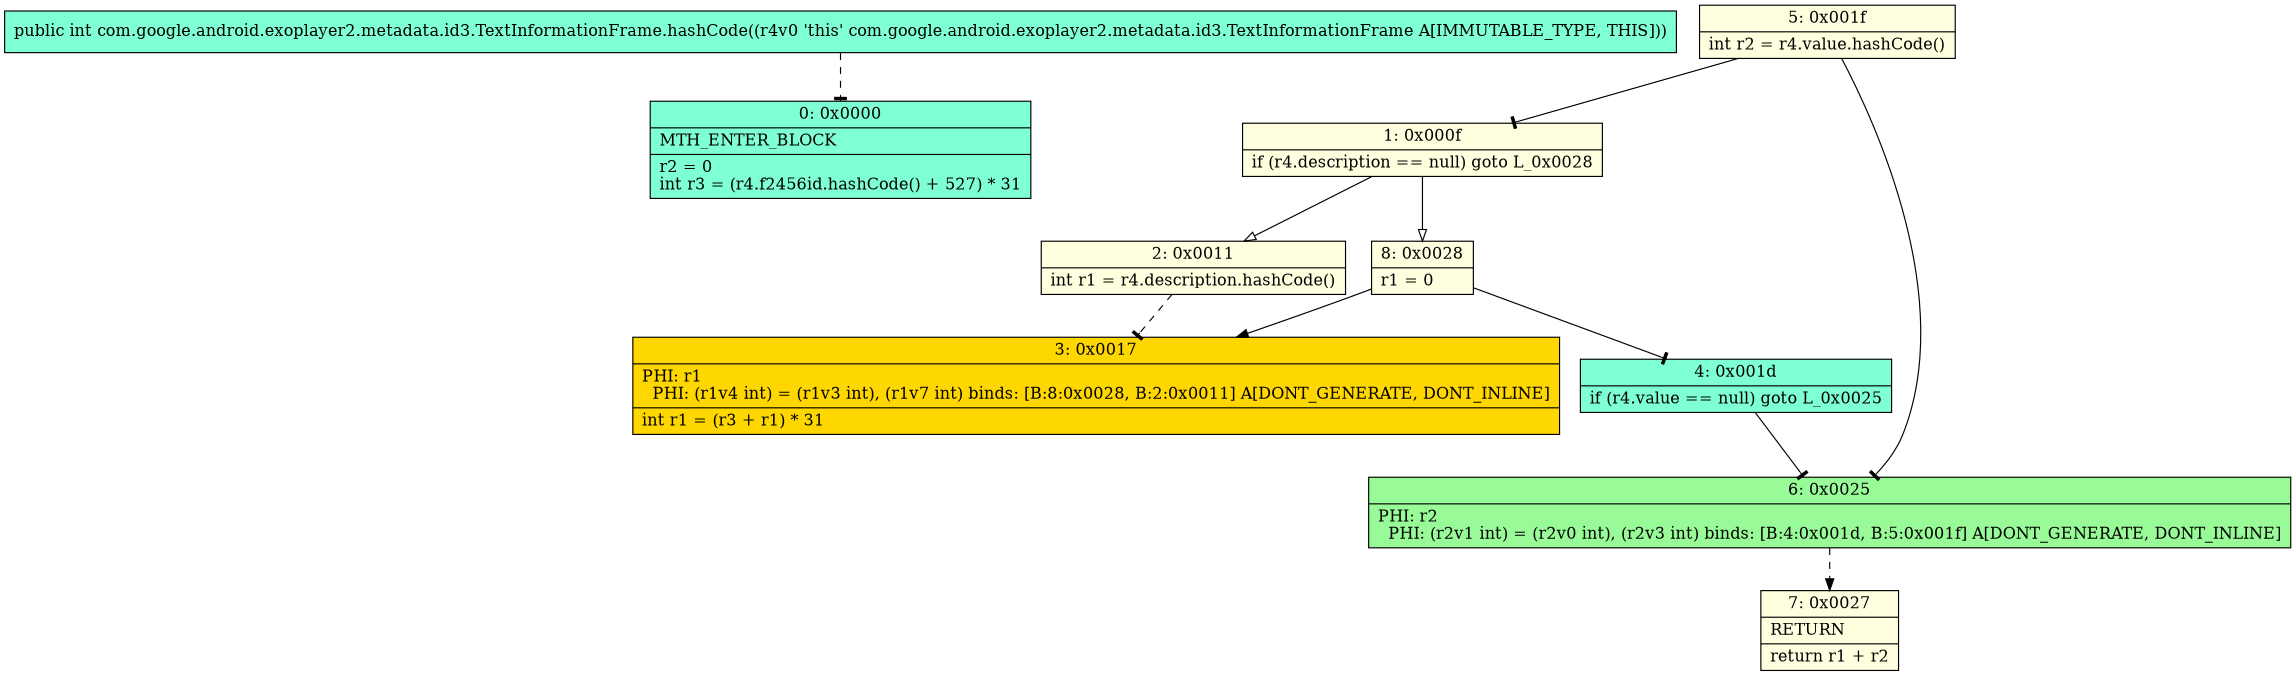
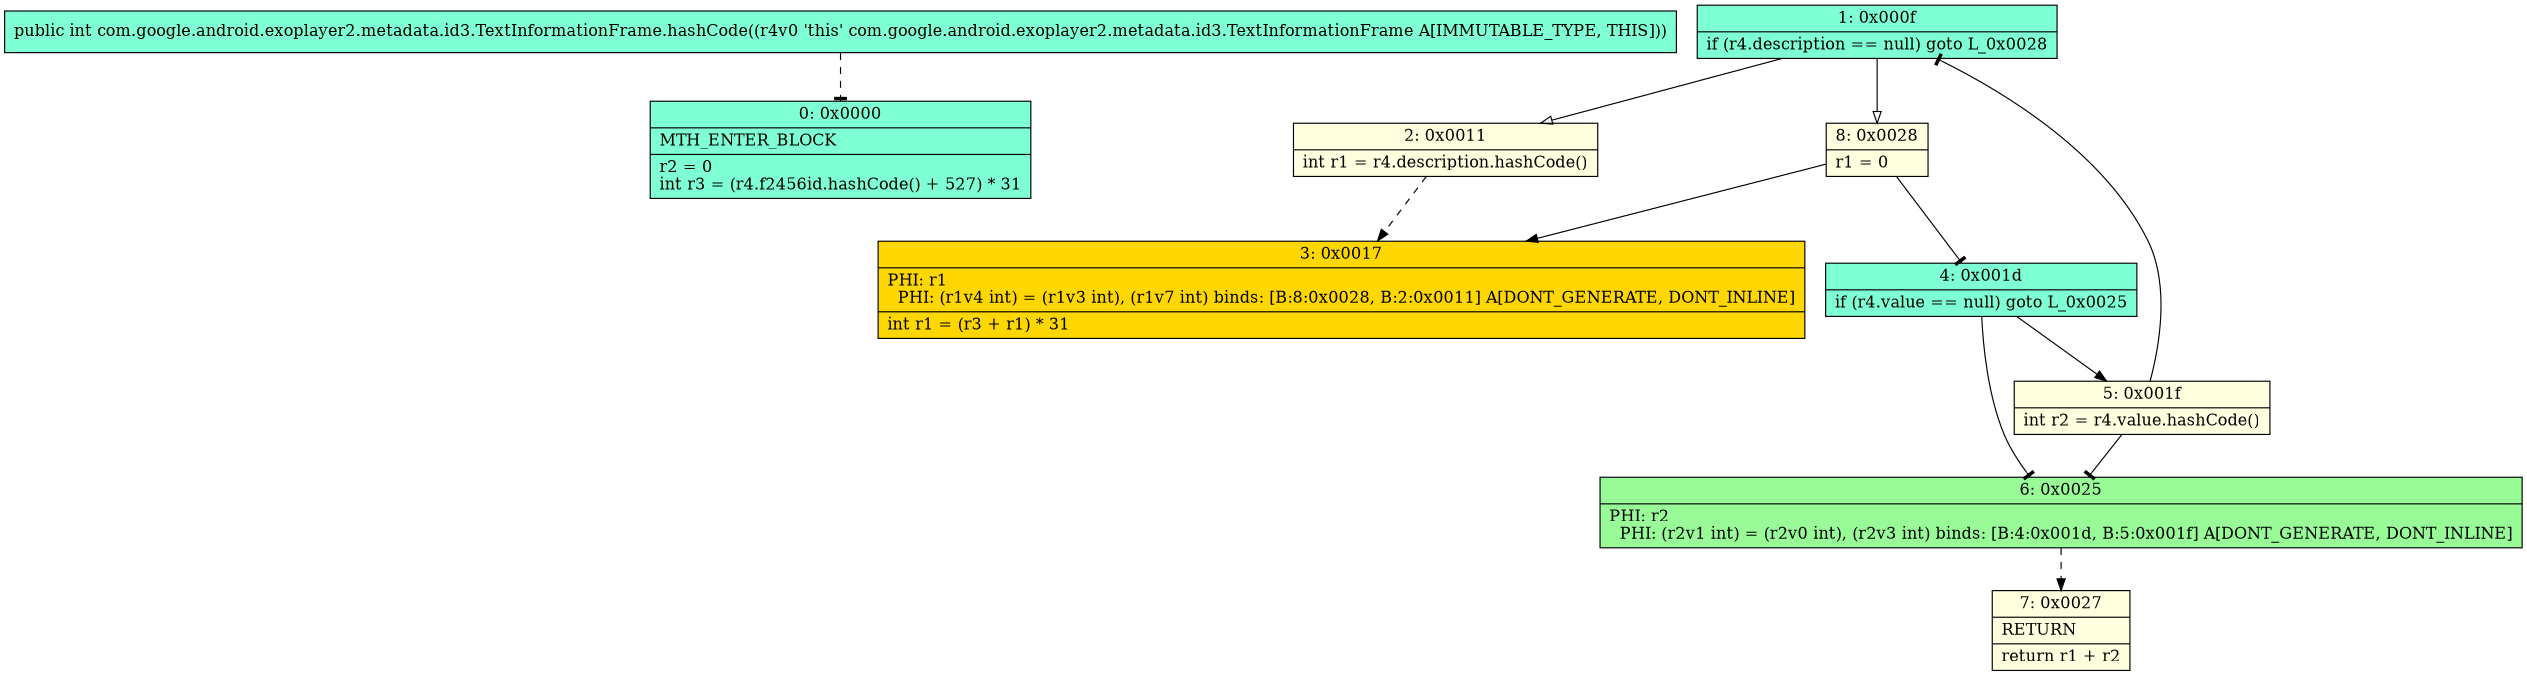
node "1: 0x000f": fillcolor lightyellow -> aquamarine
edge "2: 0x0011" -> "3: 0x0017": arrowhead tee -> normal
edge "4: 0x001d" -> "5: 0x001f": added
